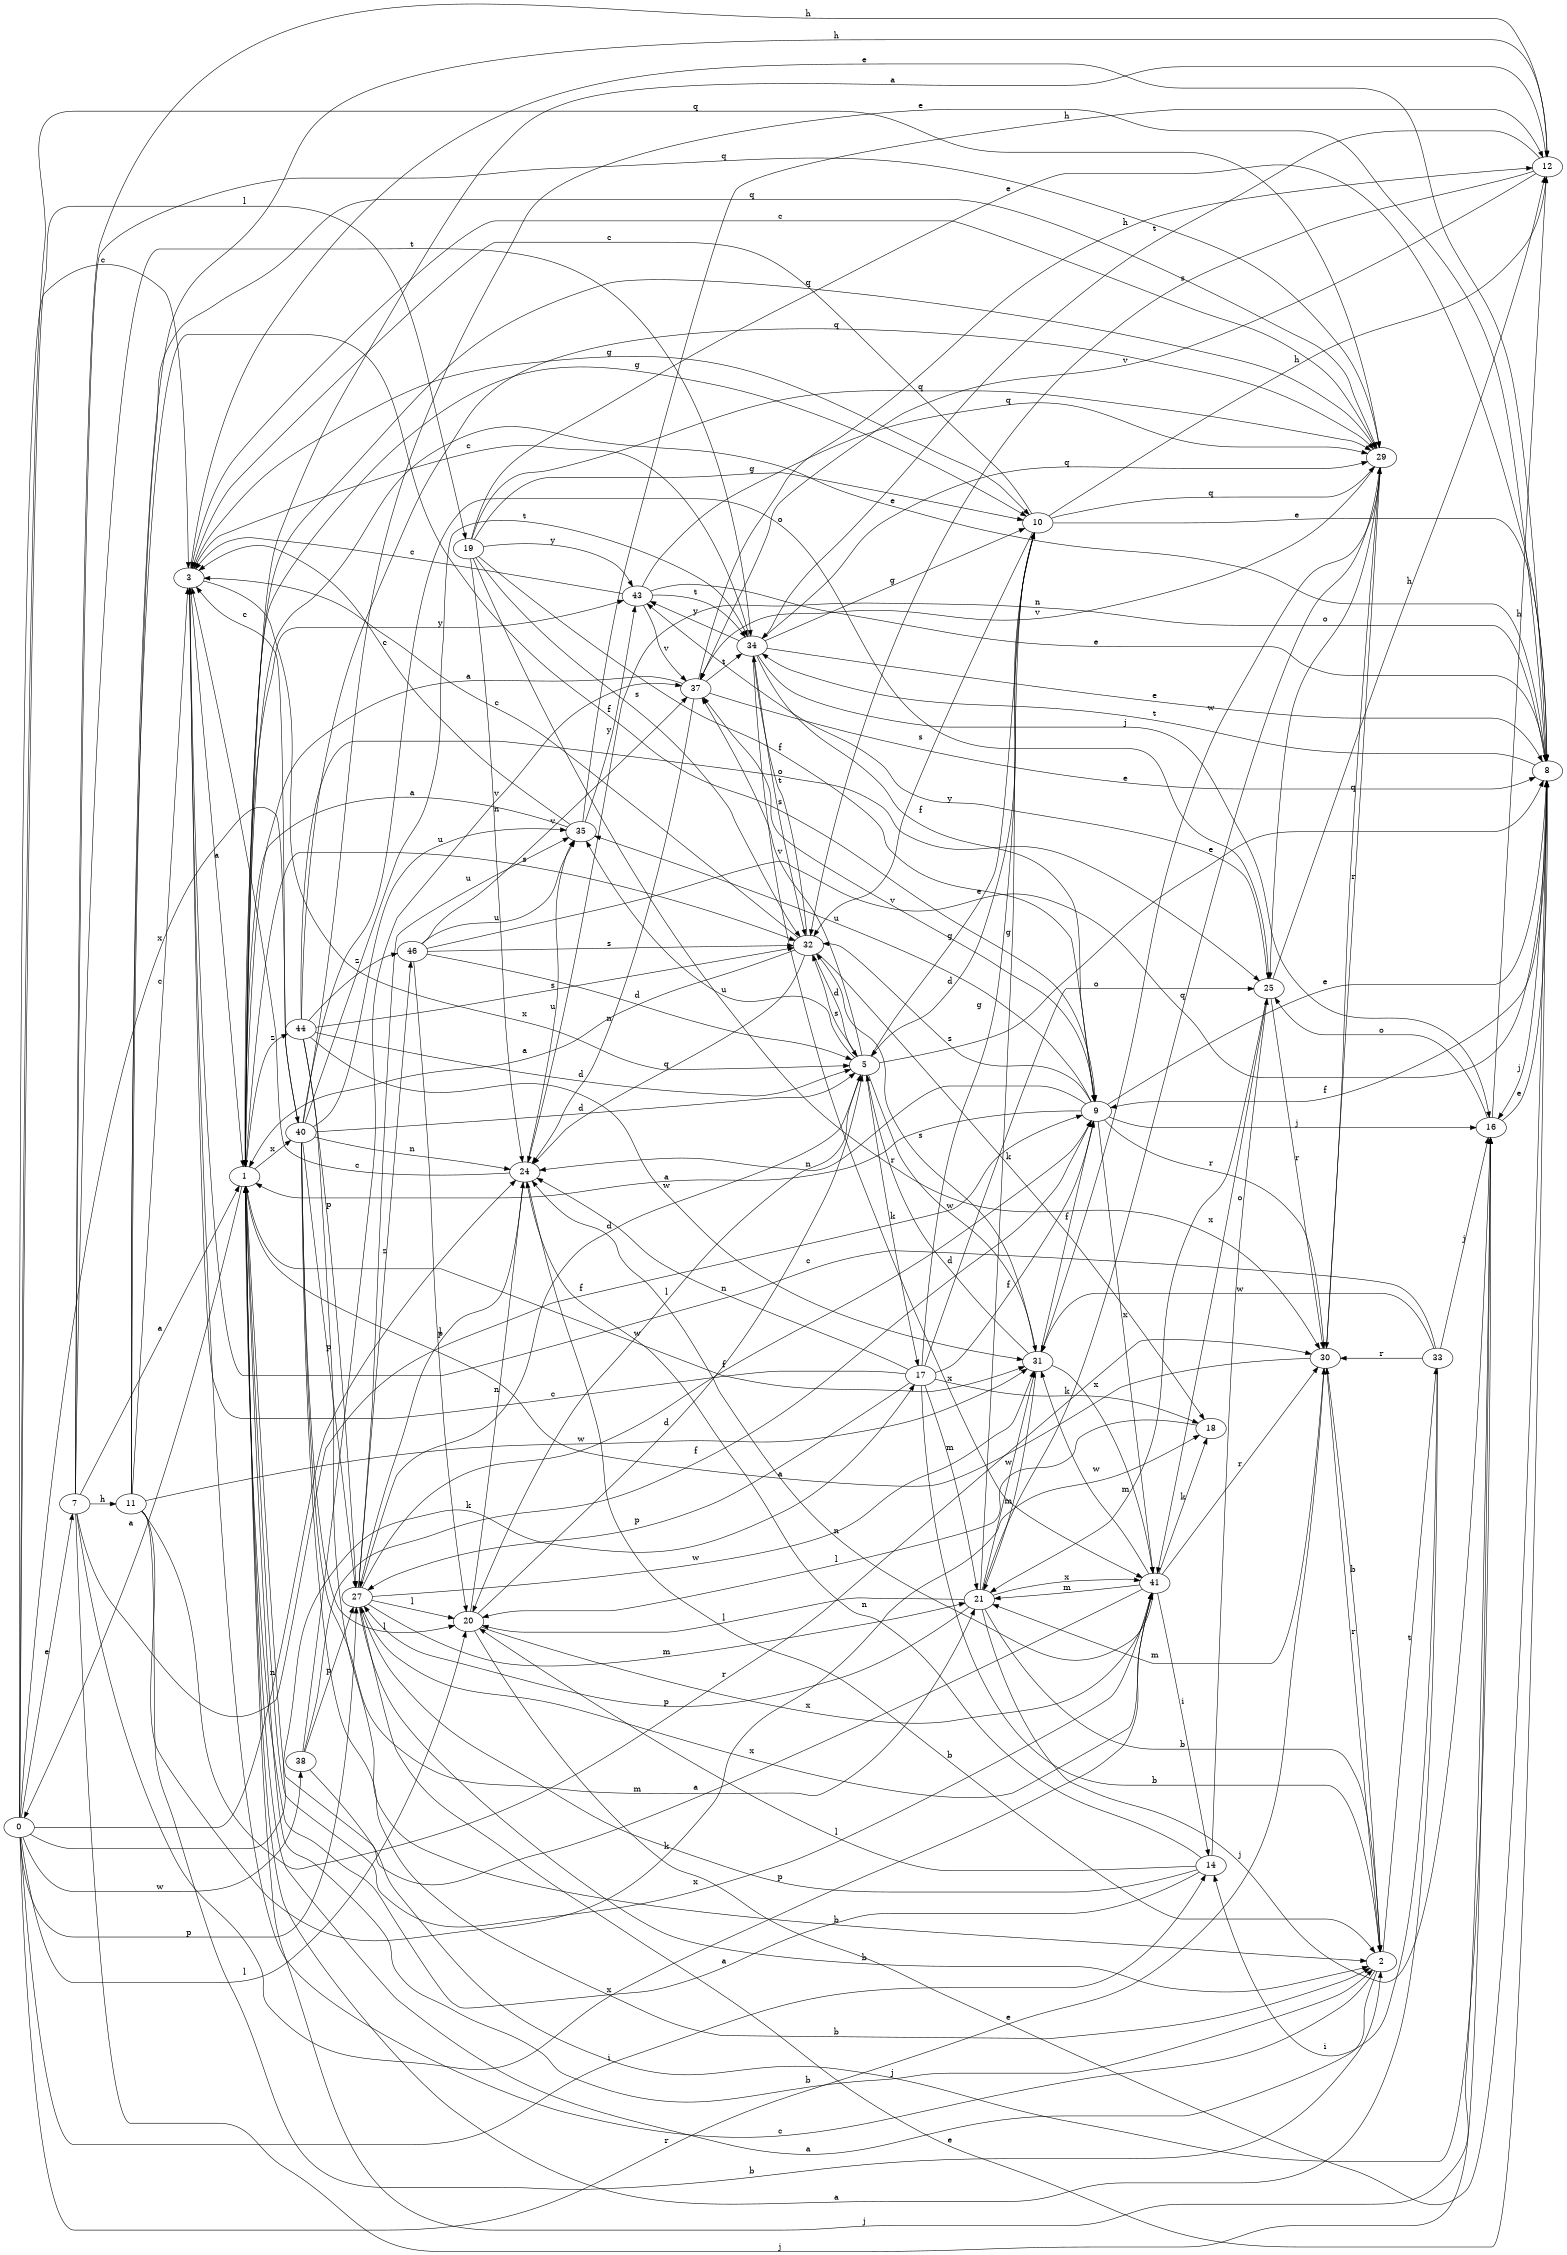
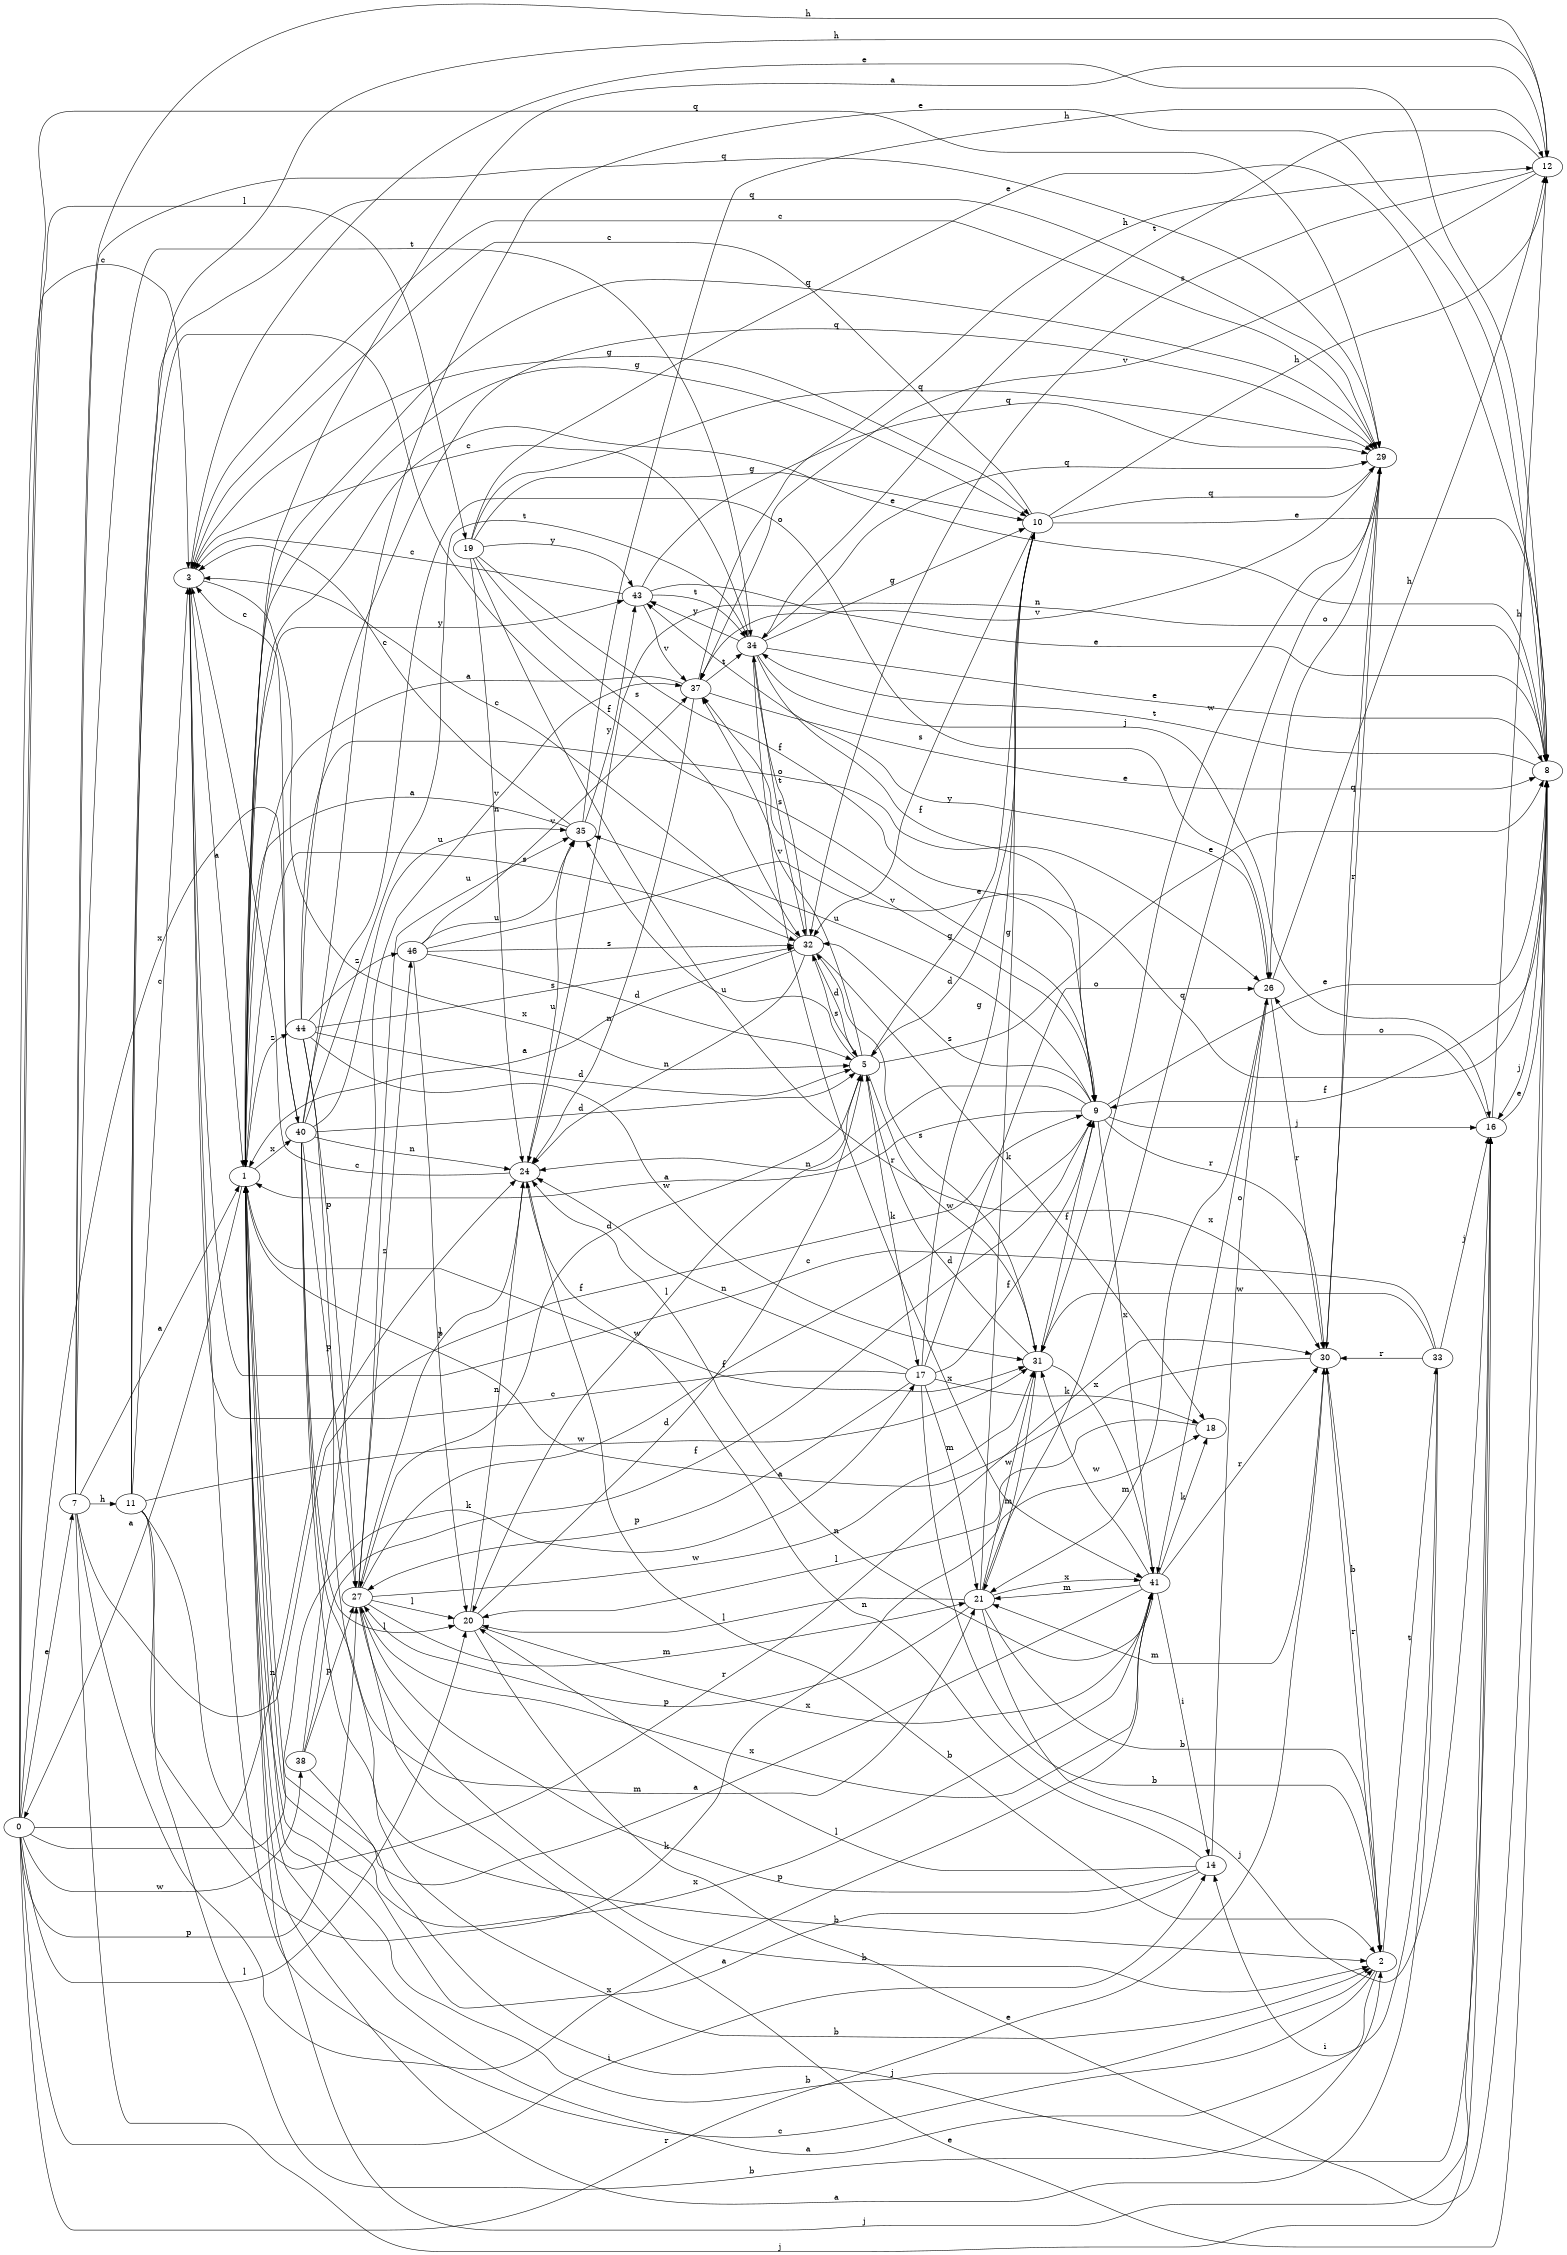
node "25": label "25" -> "26"
edge "32" -> "24": label "q" -> "n"
